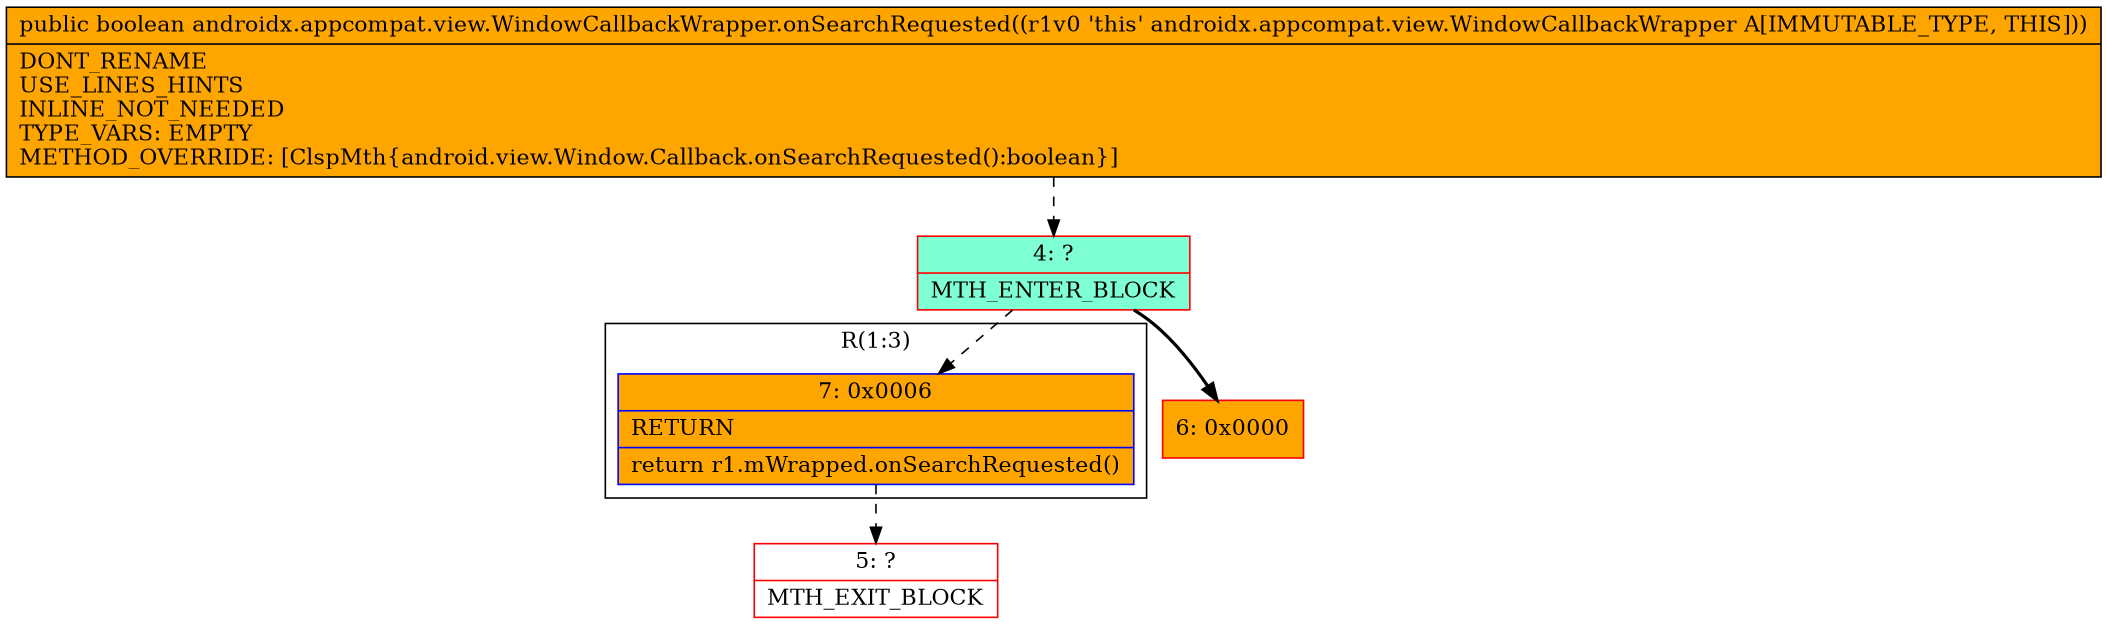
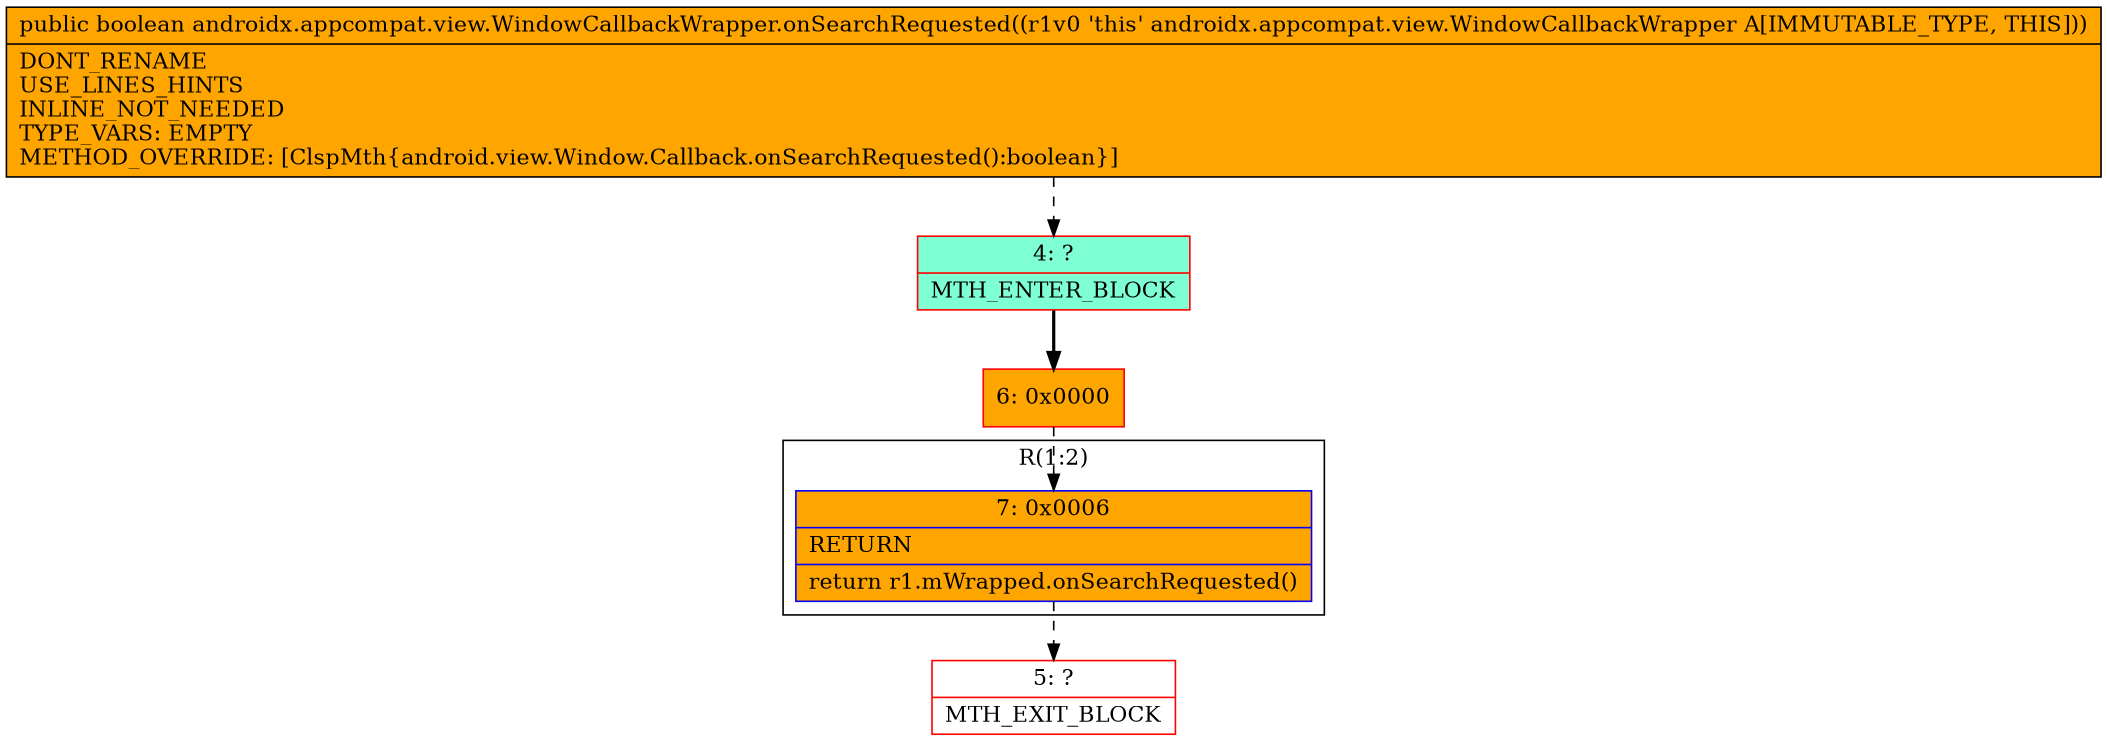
edge "4: ?" -> "7: 0x0006": now "6: 0x0000" -> "7: 0x0006"
cluster "R(1:3)": label "R(1:3)" -> "R(1:2)"
